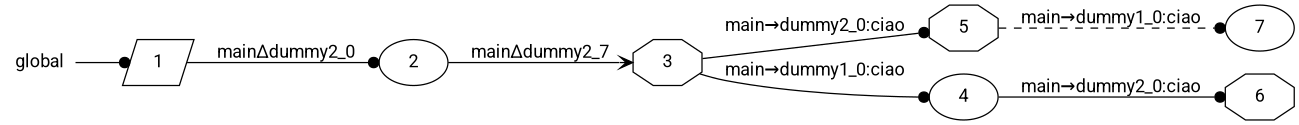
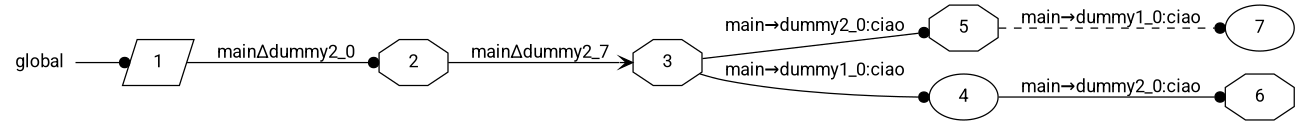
node "2": shape ellipse -> octagon
